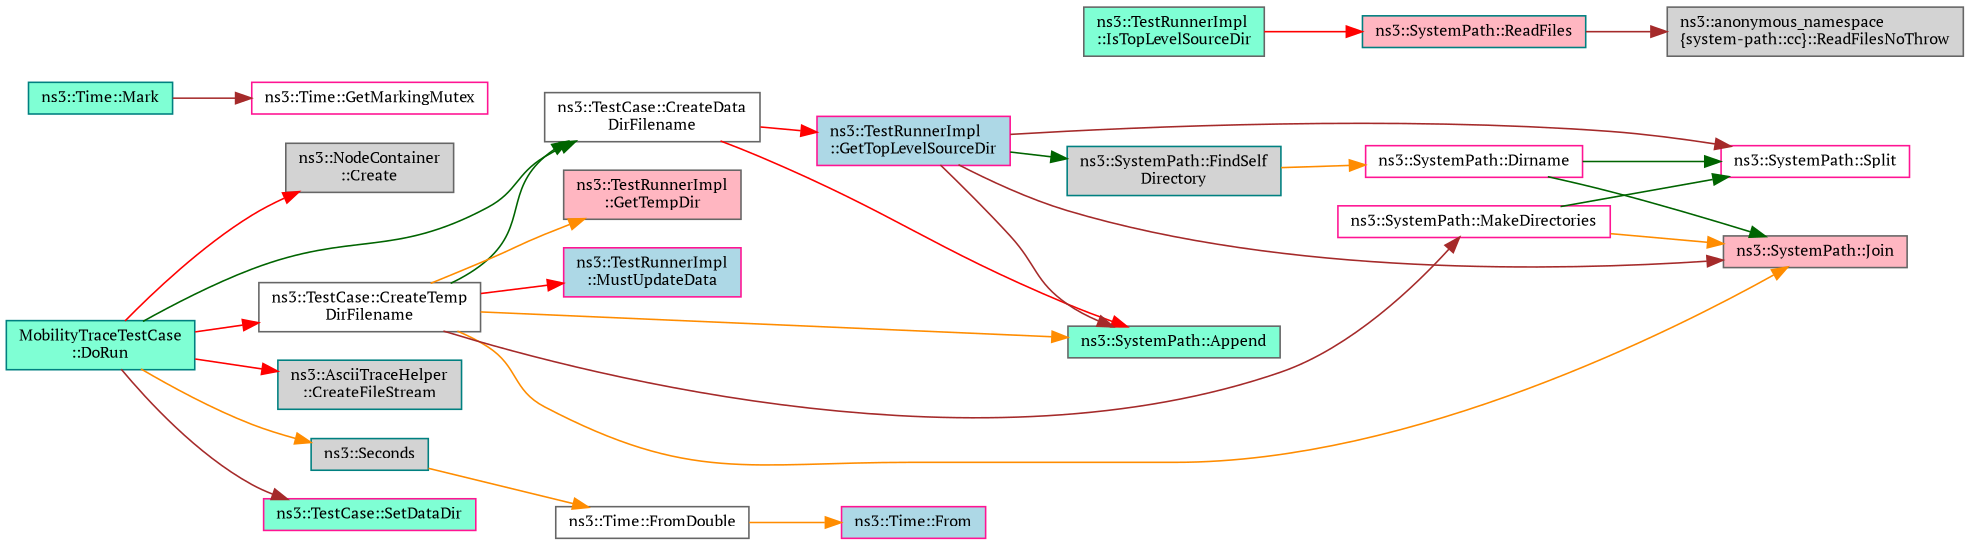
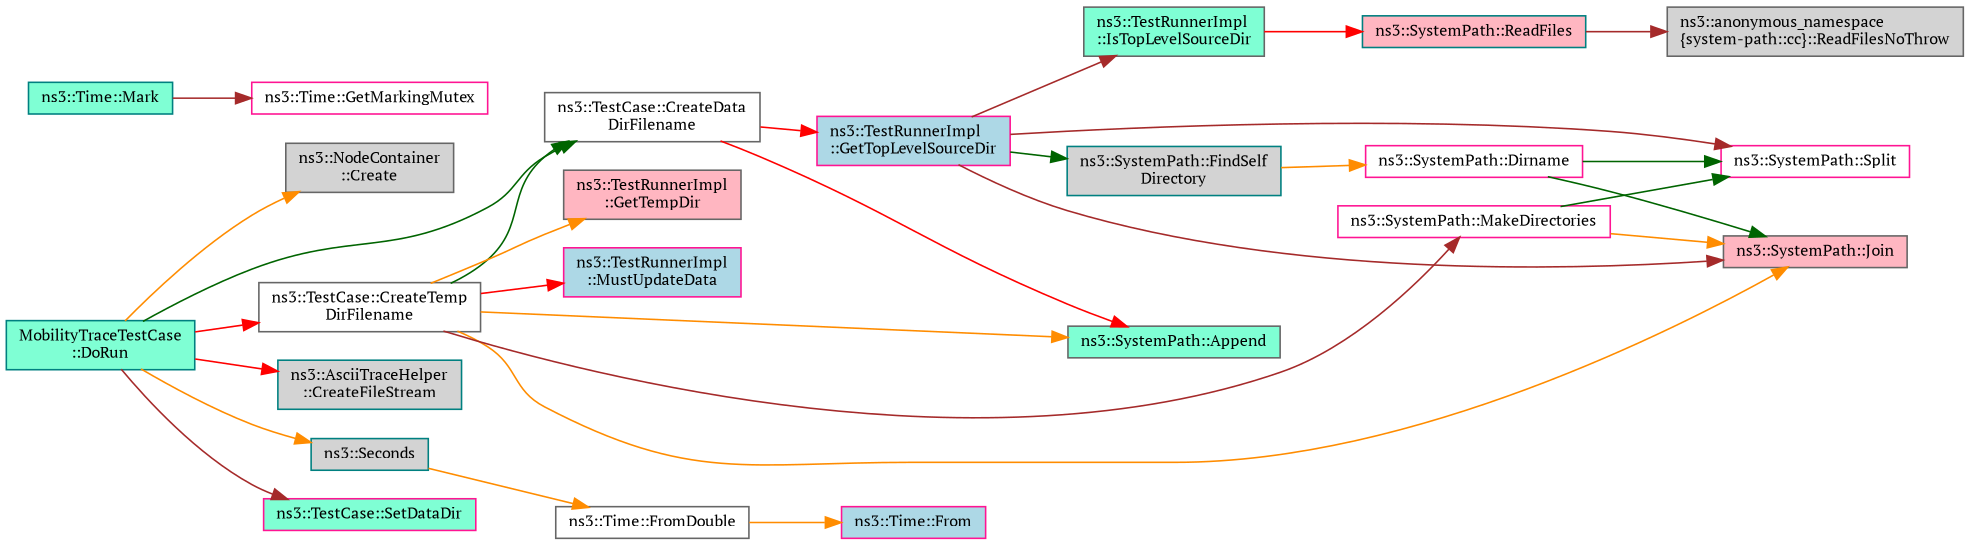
edge "ns3::TestRunnerImpl ::GetTopLevelSourceDir" -> "ns3::SystemPath::Append": now "ns3::TestRunnerImpl ::GetTopLevelSourceDir" -> "ns3::TestRunnerImpl ::IsTopLevelSourceDir"
edge "MobilityTraceTestCase ::DoRun" -> "ns3::NodeContainer ::Create": color red -> darkorange
